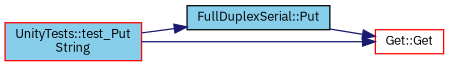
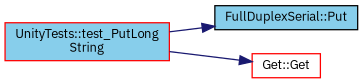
edge "FullDuplexSerial::Put" -> "Get::Get": removed
node "UnityTests::test_Put String": label "UnityTests::test_Put String" -> "UnityTests::test_PutLong String"
